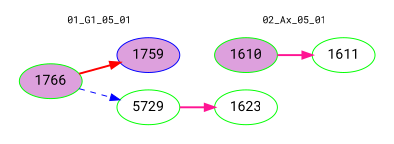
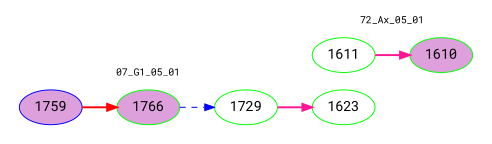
cluster "01_G1_05_01": label "01_G1_05_01" -> "07_G1_05_01"
cluster "02_Ax_05_01": label "02_Ax_05_01" -> "72_Ax_05_01"
edge "1610" -> "1611": reversed
edge "1766" -> "1759": reversed
node "5729": label "5729" -> "1729"
